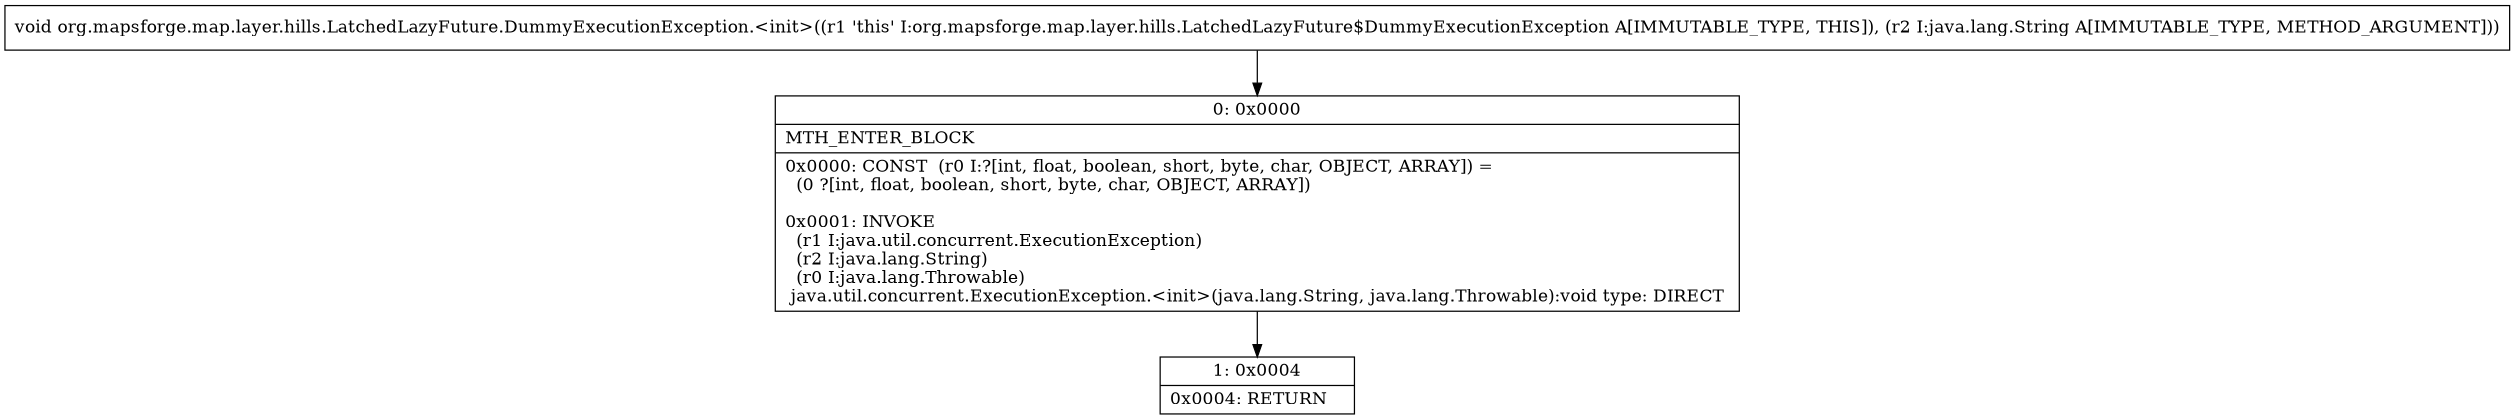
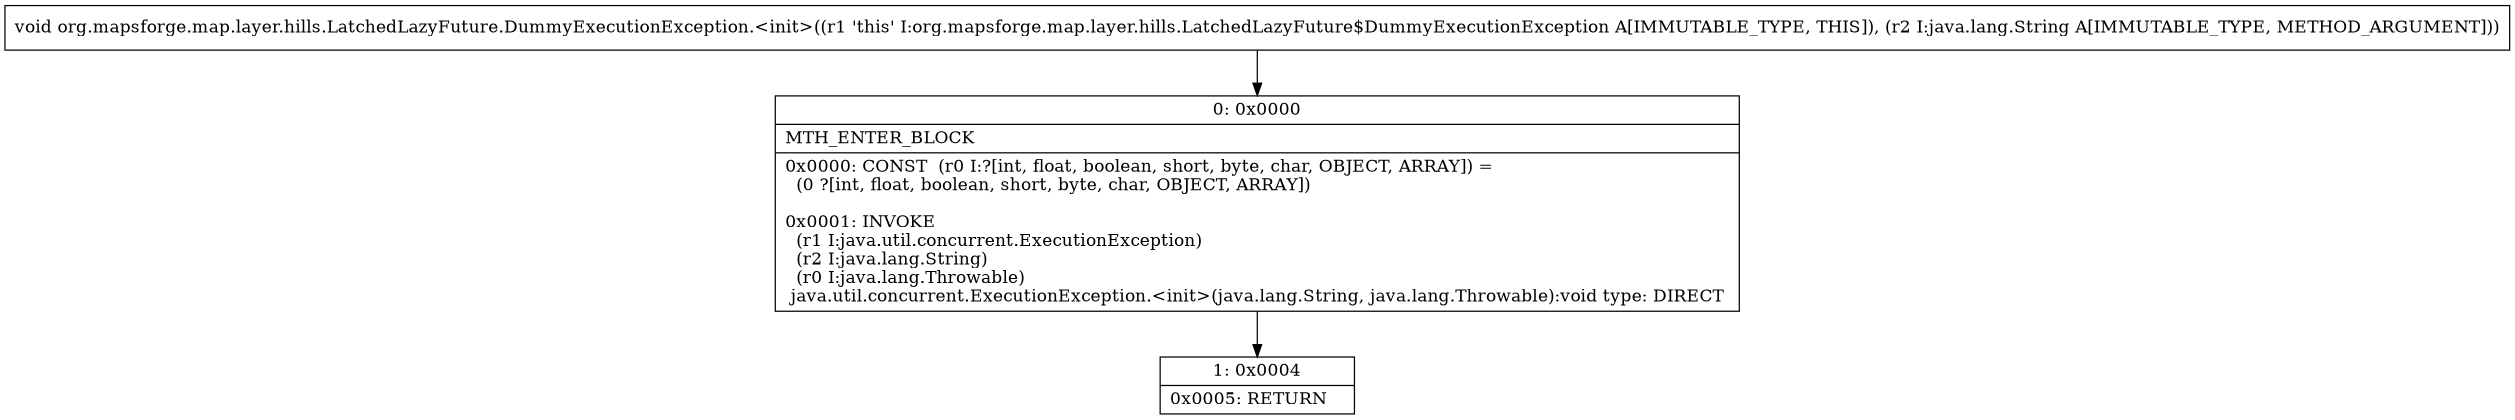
node "1: 0x0004": text "0x0004: RETURN" -> "0x0005: RETURN"
